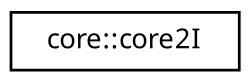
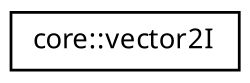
node "core::core2I": label "core::core2I" -> "core::vector2I"
